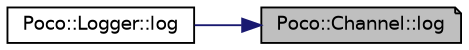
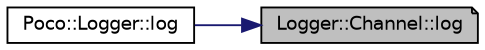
node "Poco::Channel::log": label "Poco::Channel::log" -> "Logger::Channel::log"
